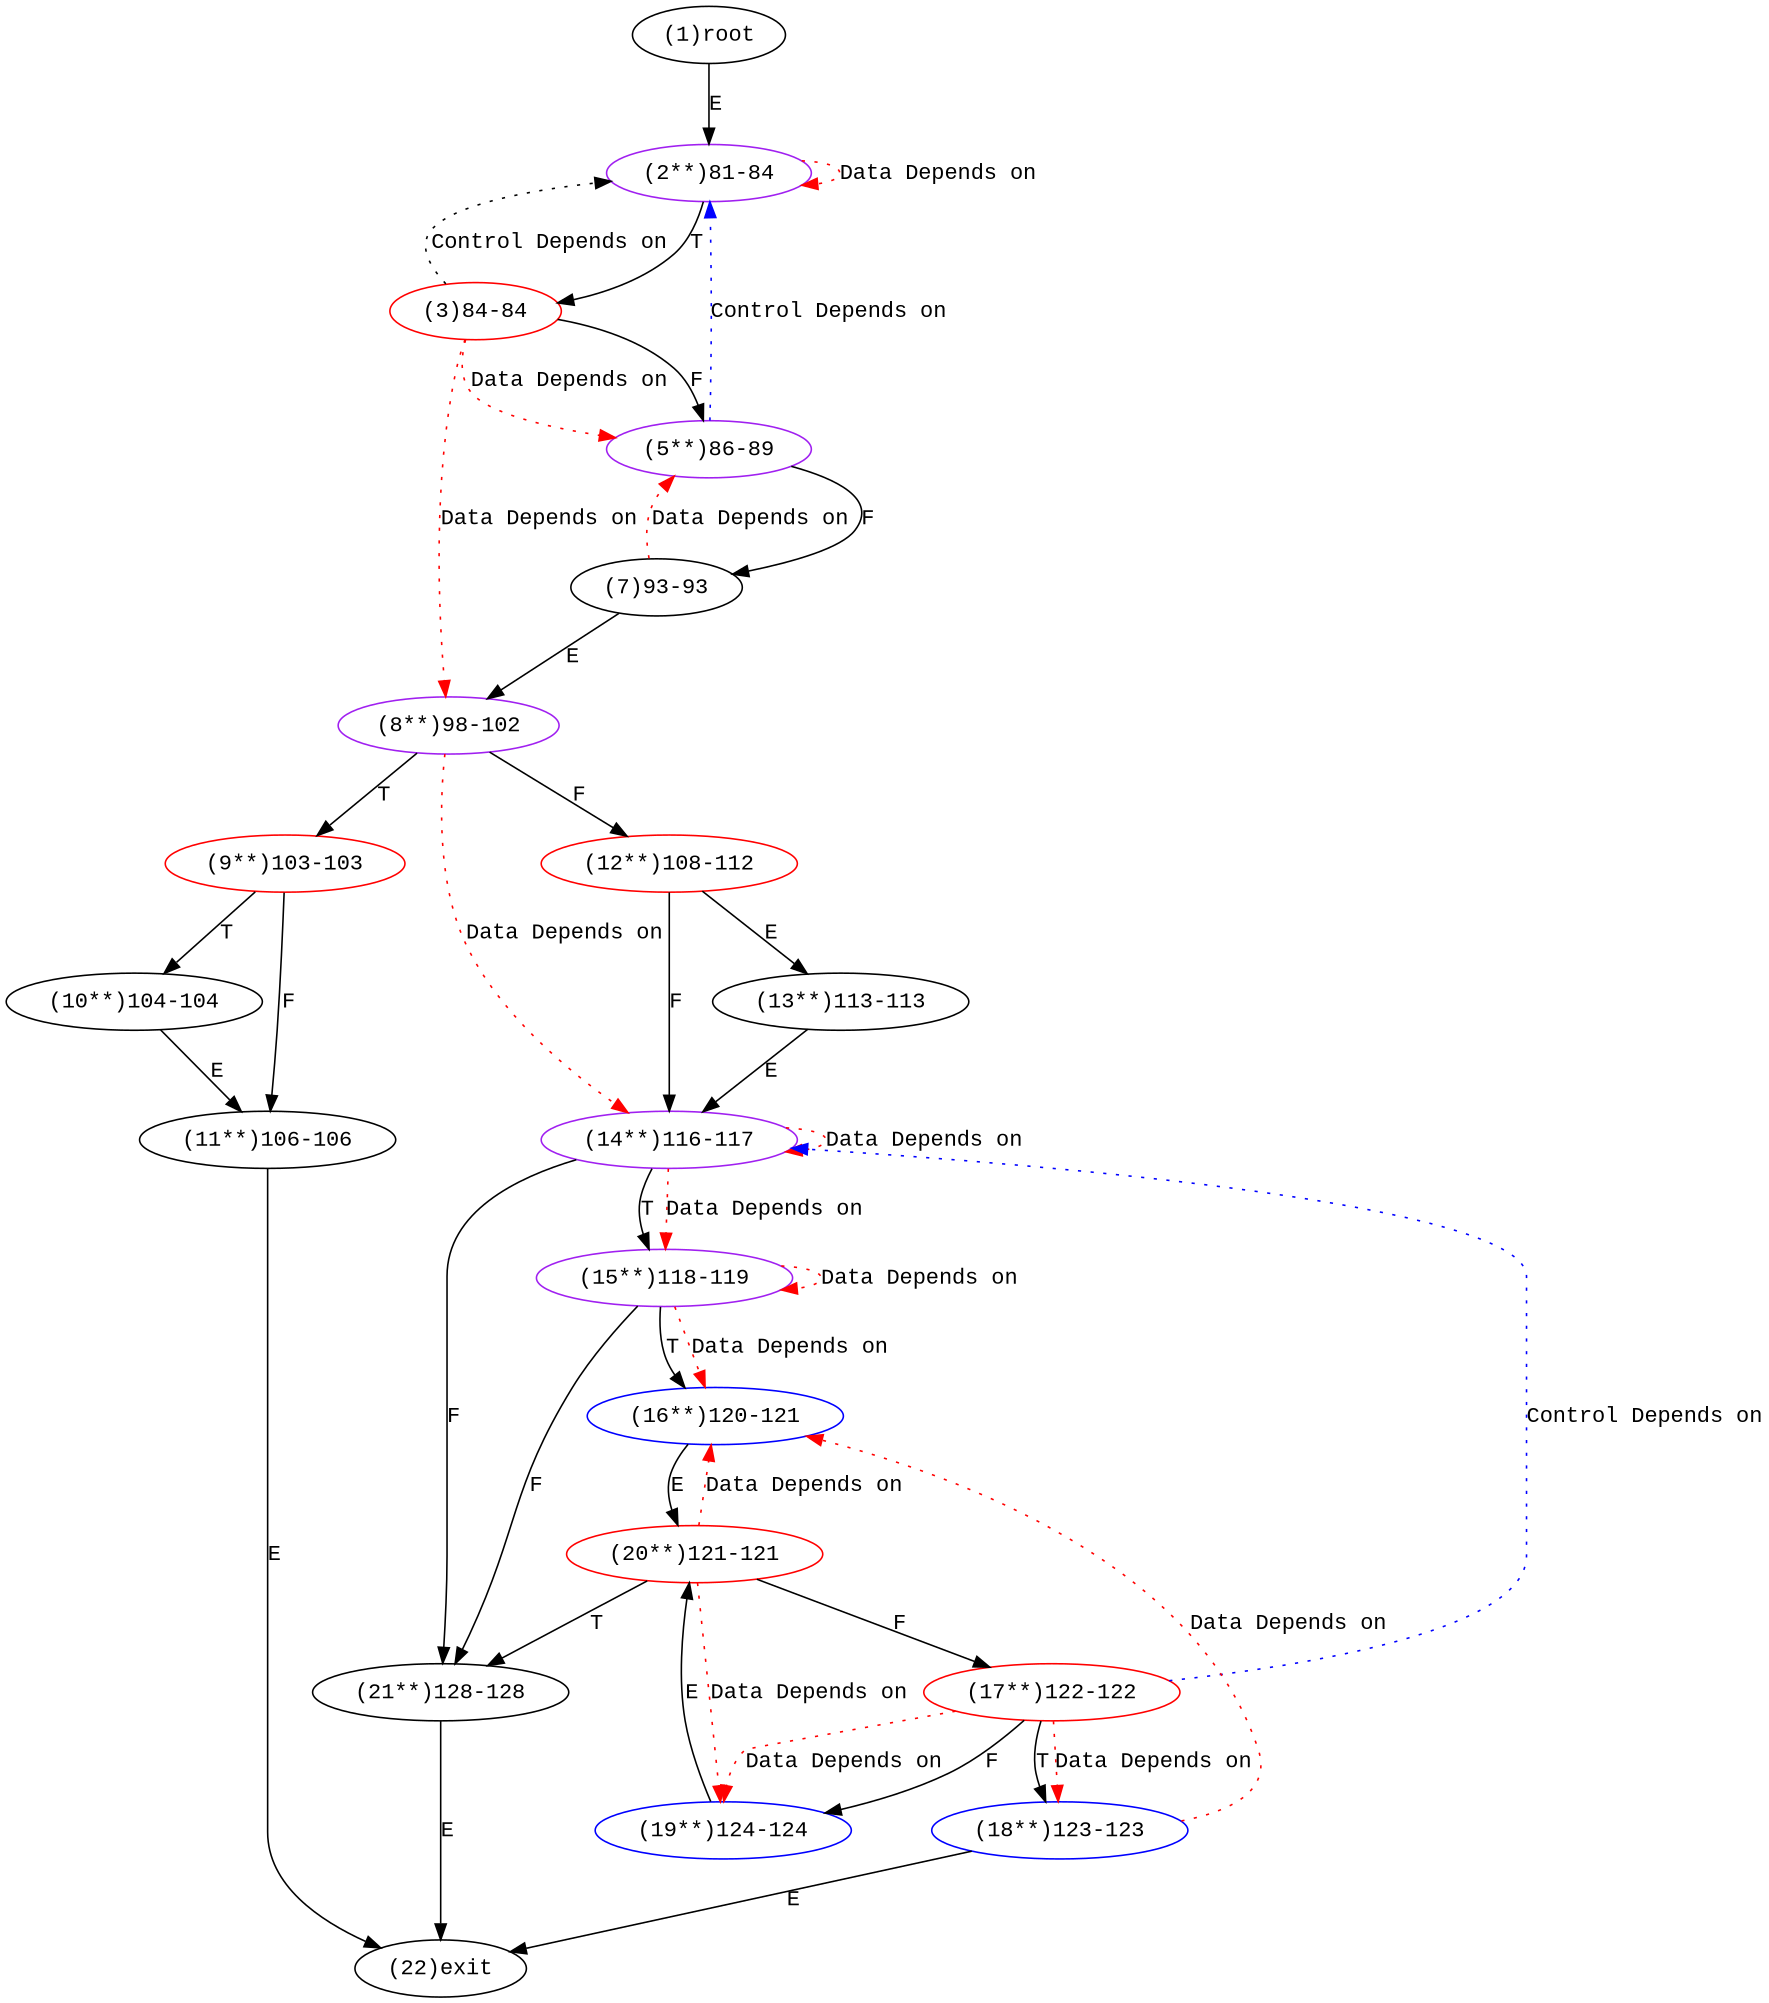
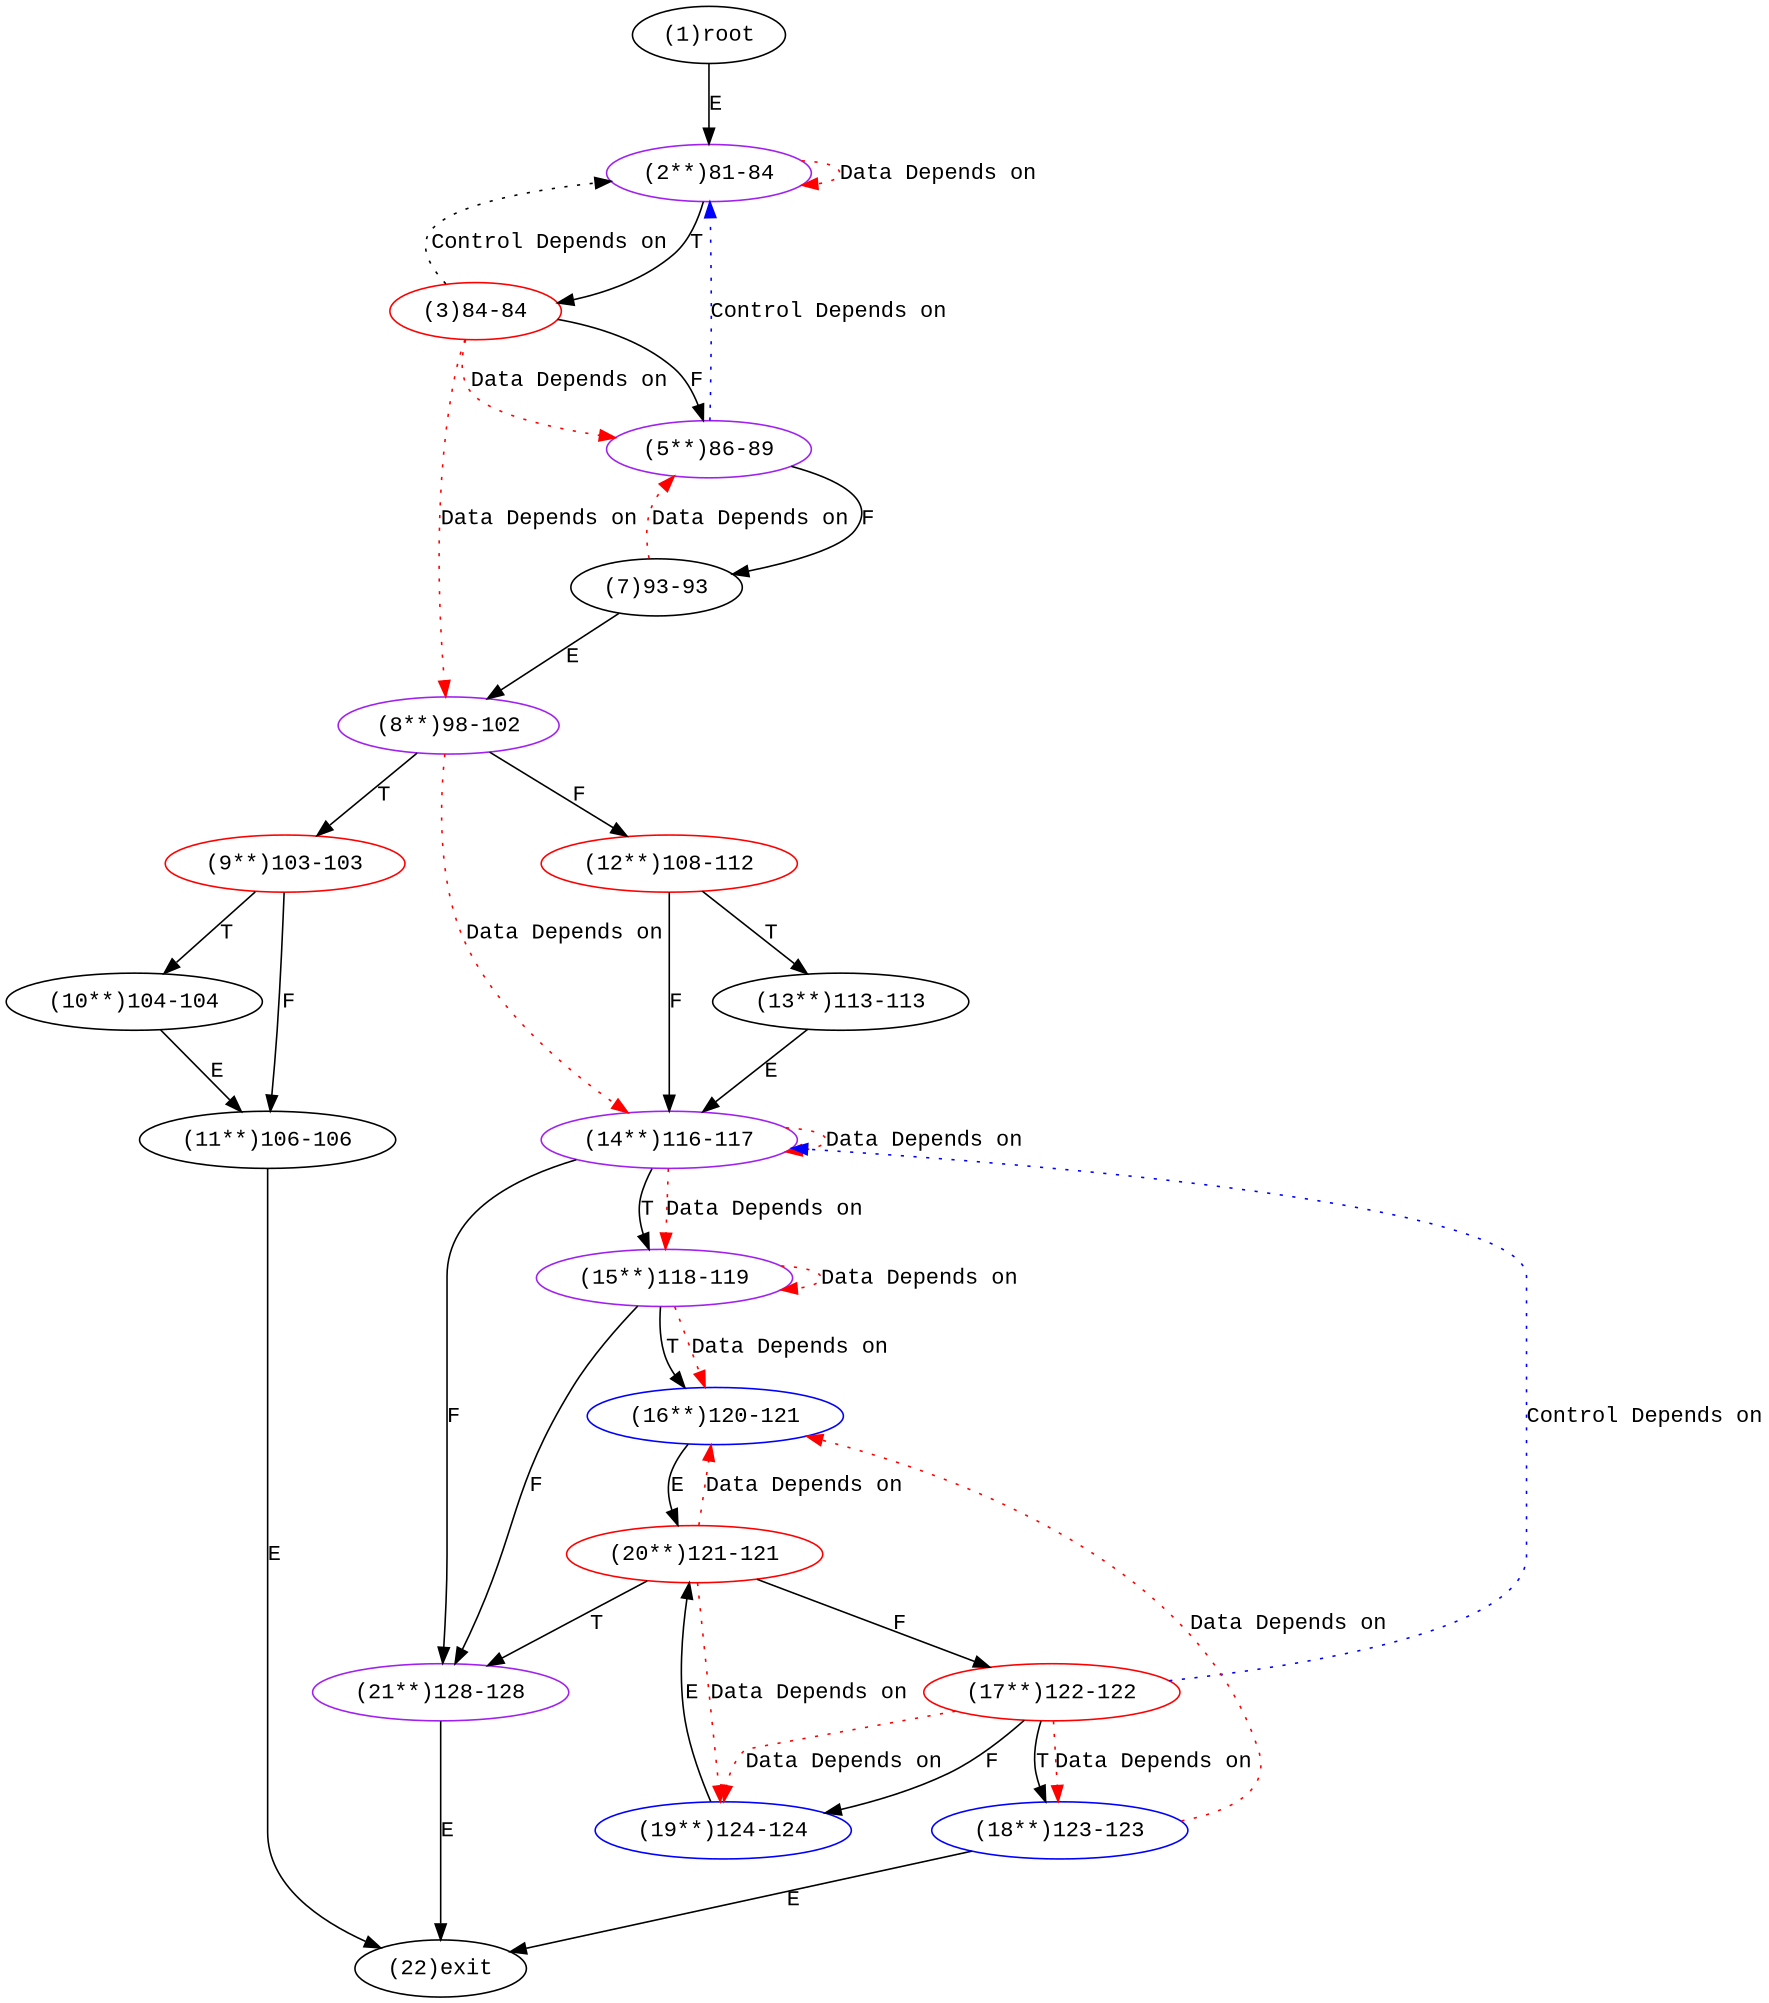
edge "(12**)108-112" -> "(13**)113-113": label "E" -> "T"
node "(21**)128-128": color black -> purple
